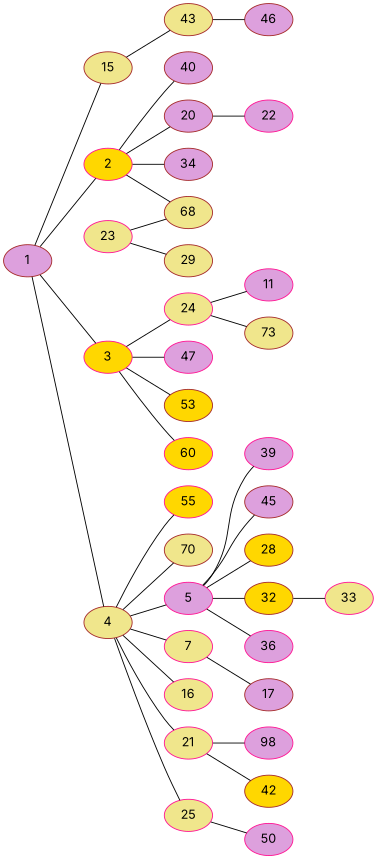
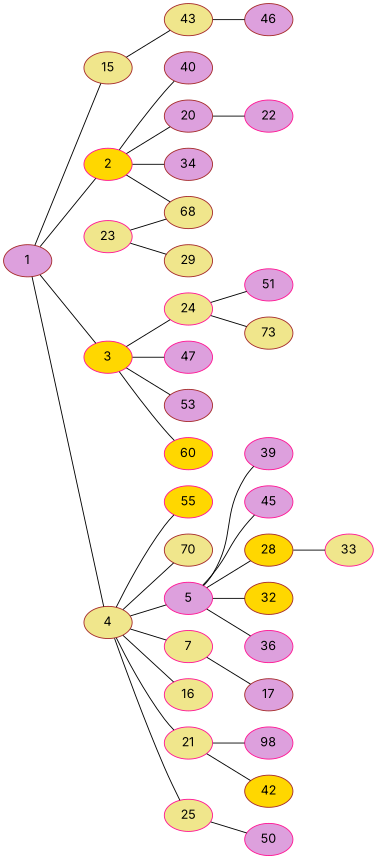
node "11": label "11" -> "51"
node "53": fillcolor gold -> plum
node "45": color brown -> deeppink
edge "32" -- "33": now "28" -- "33"
